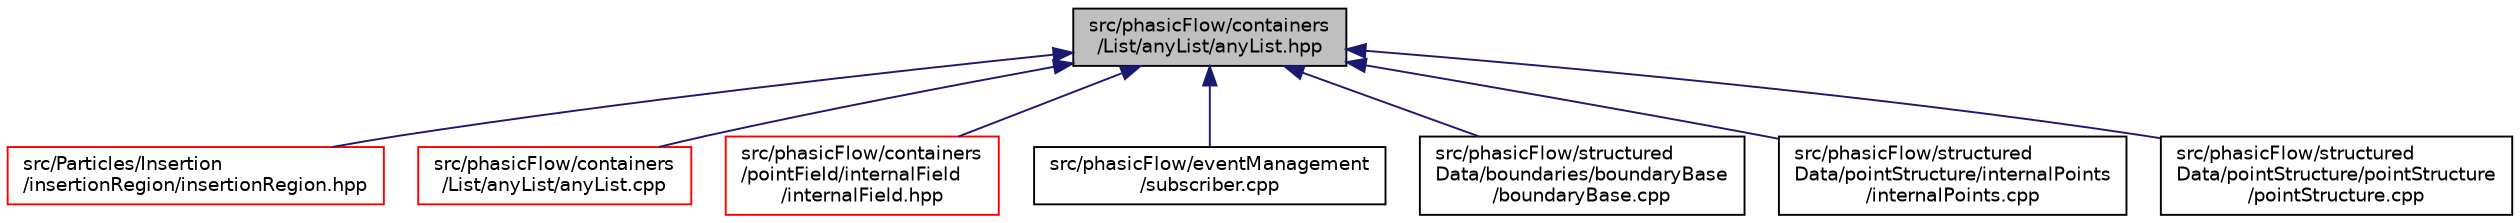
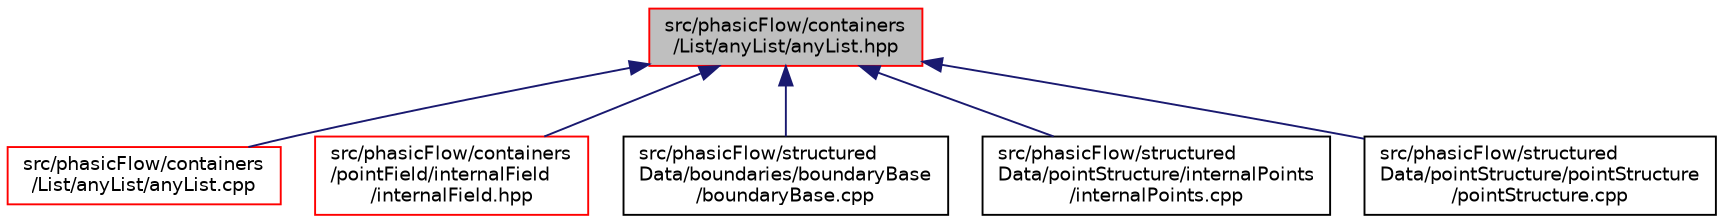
node "src/phasicFlow/containers /List/anyList/anyList.hpp": color black -> red
node "src/Particles/Insertion /insertionRegion/insertionRegion.hpp": removed
node "src/phasicFlow/eventManagement /subscriber.cpp": removed
